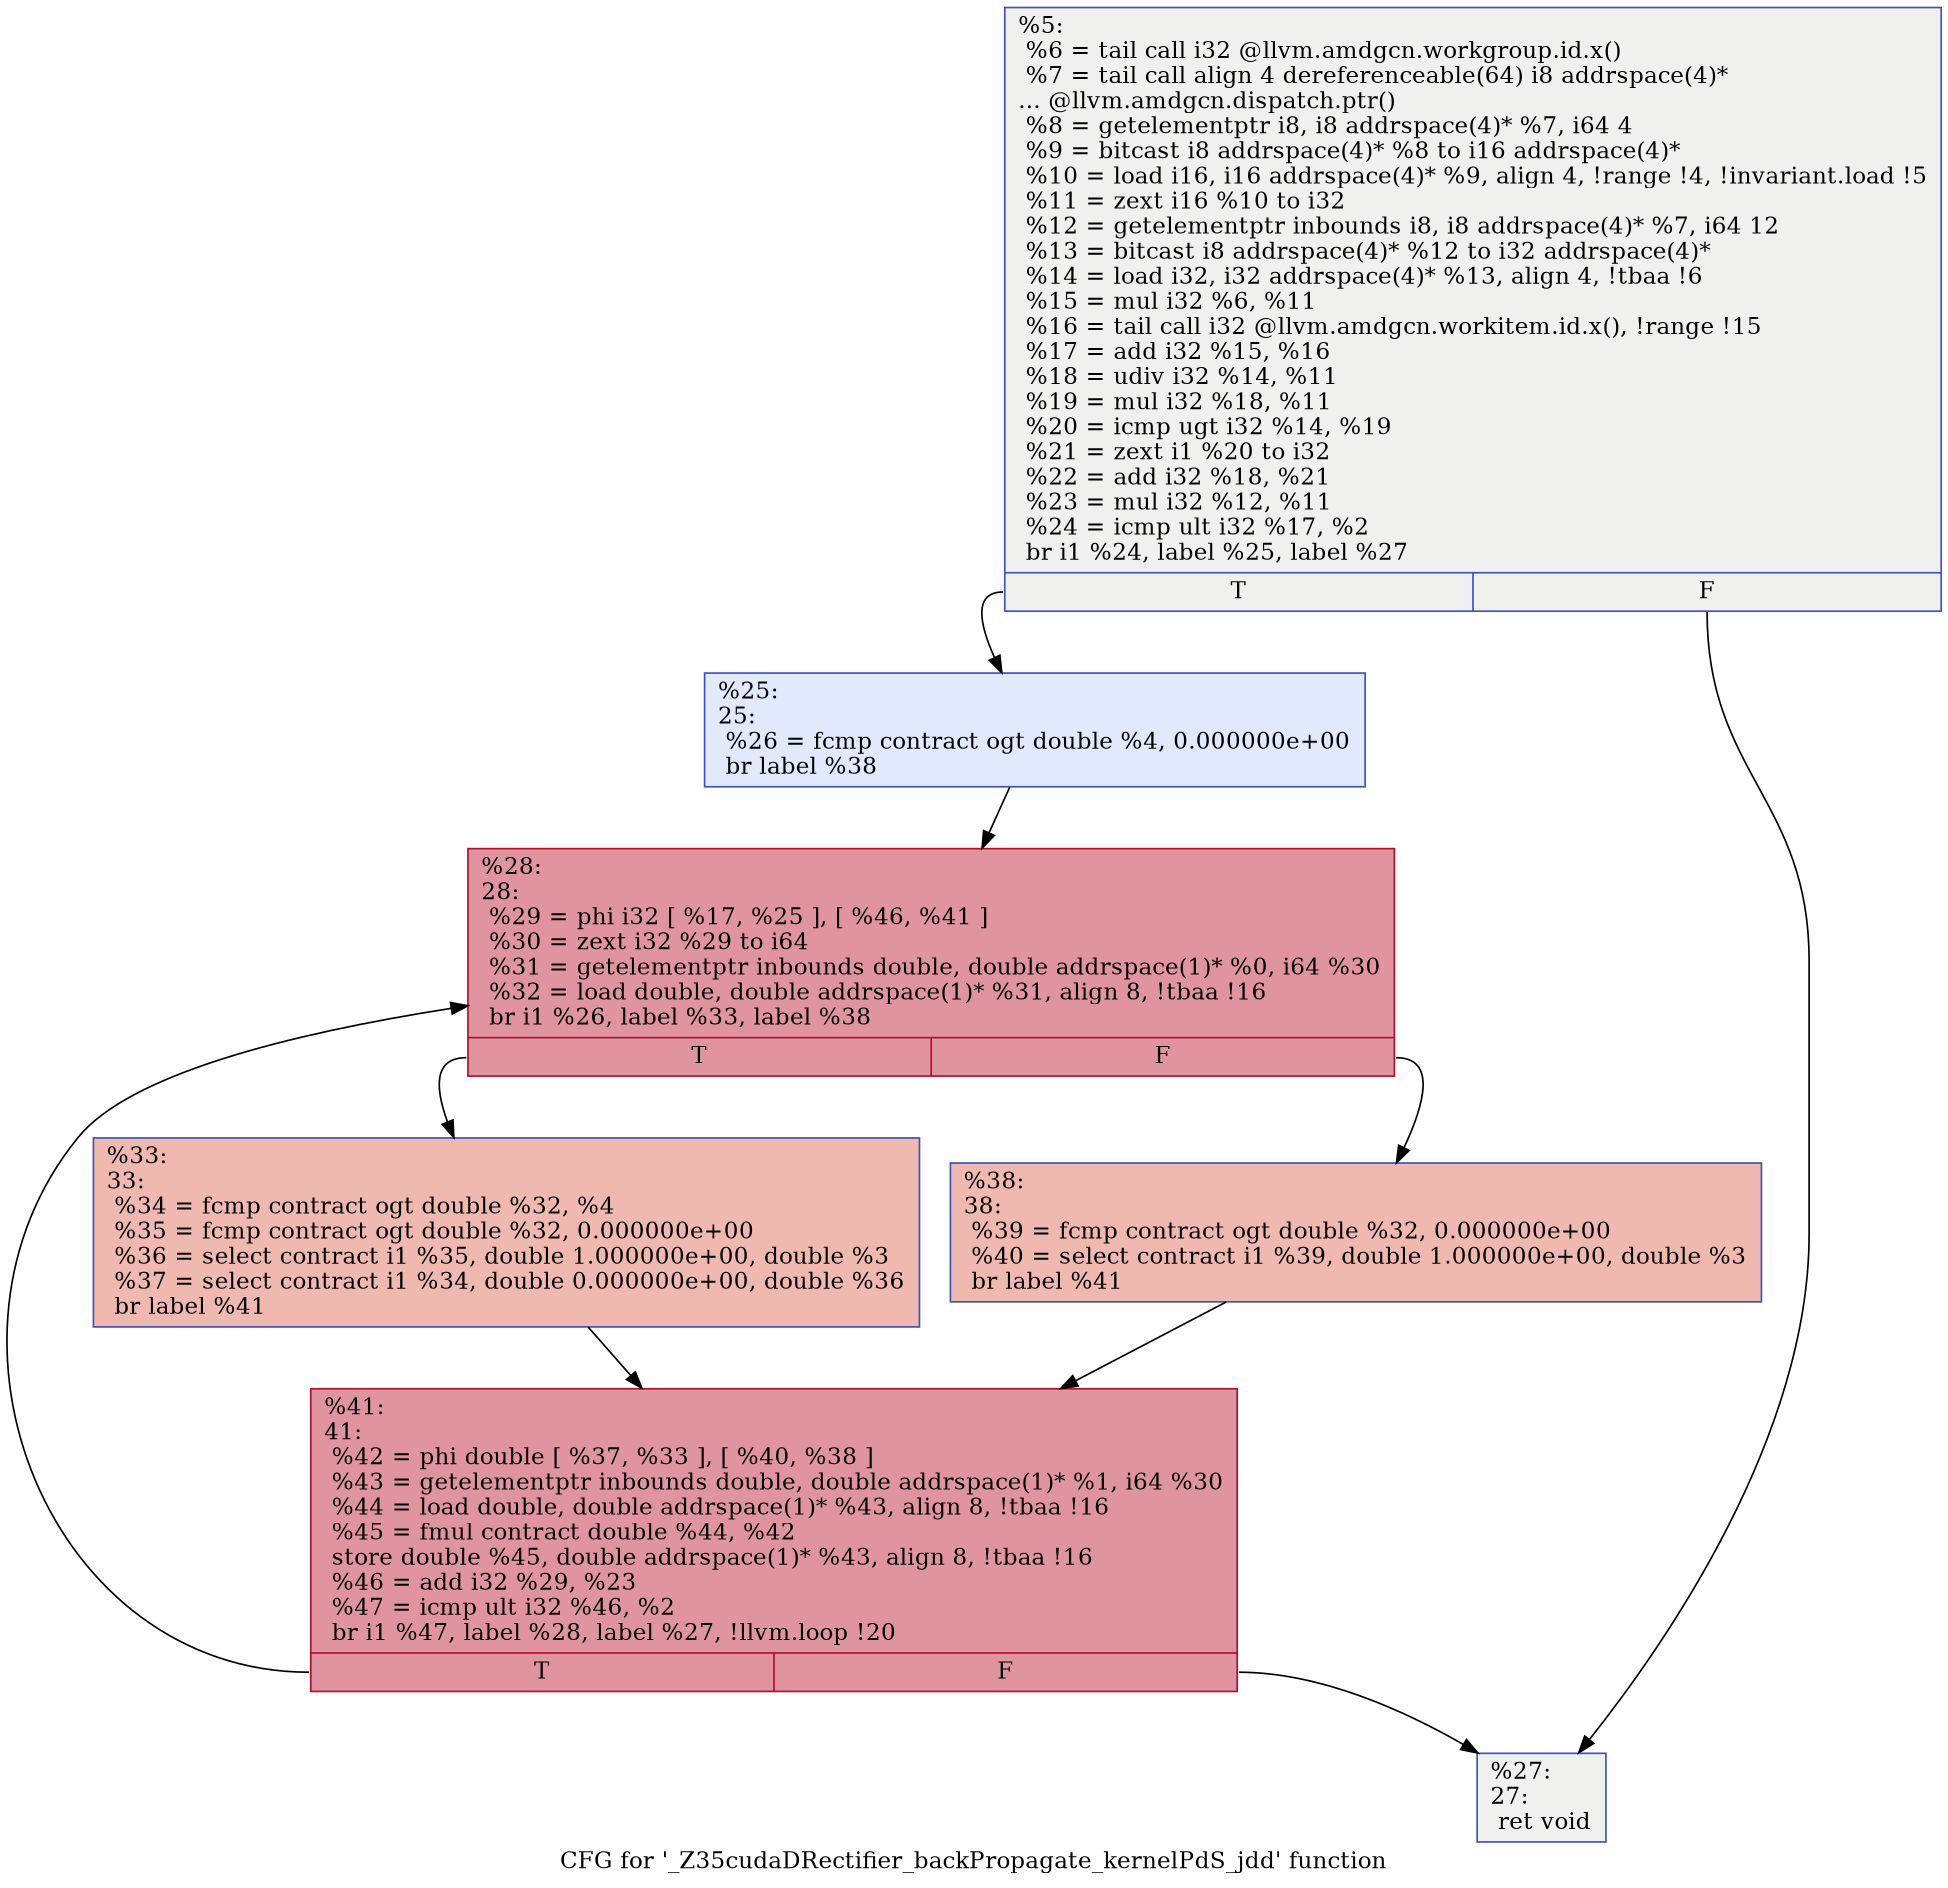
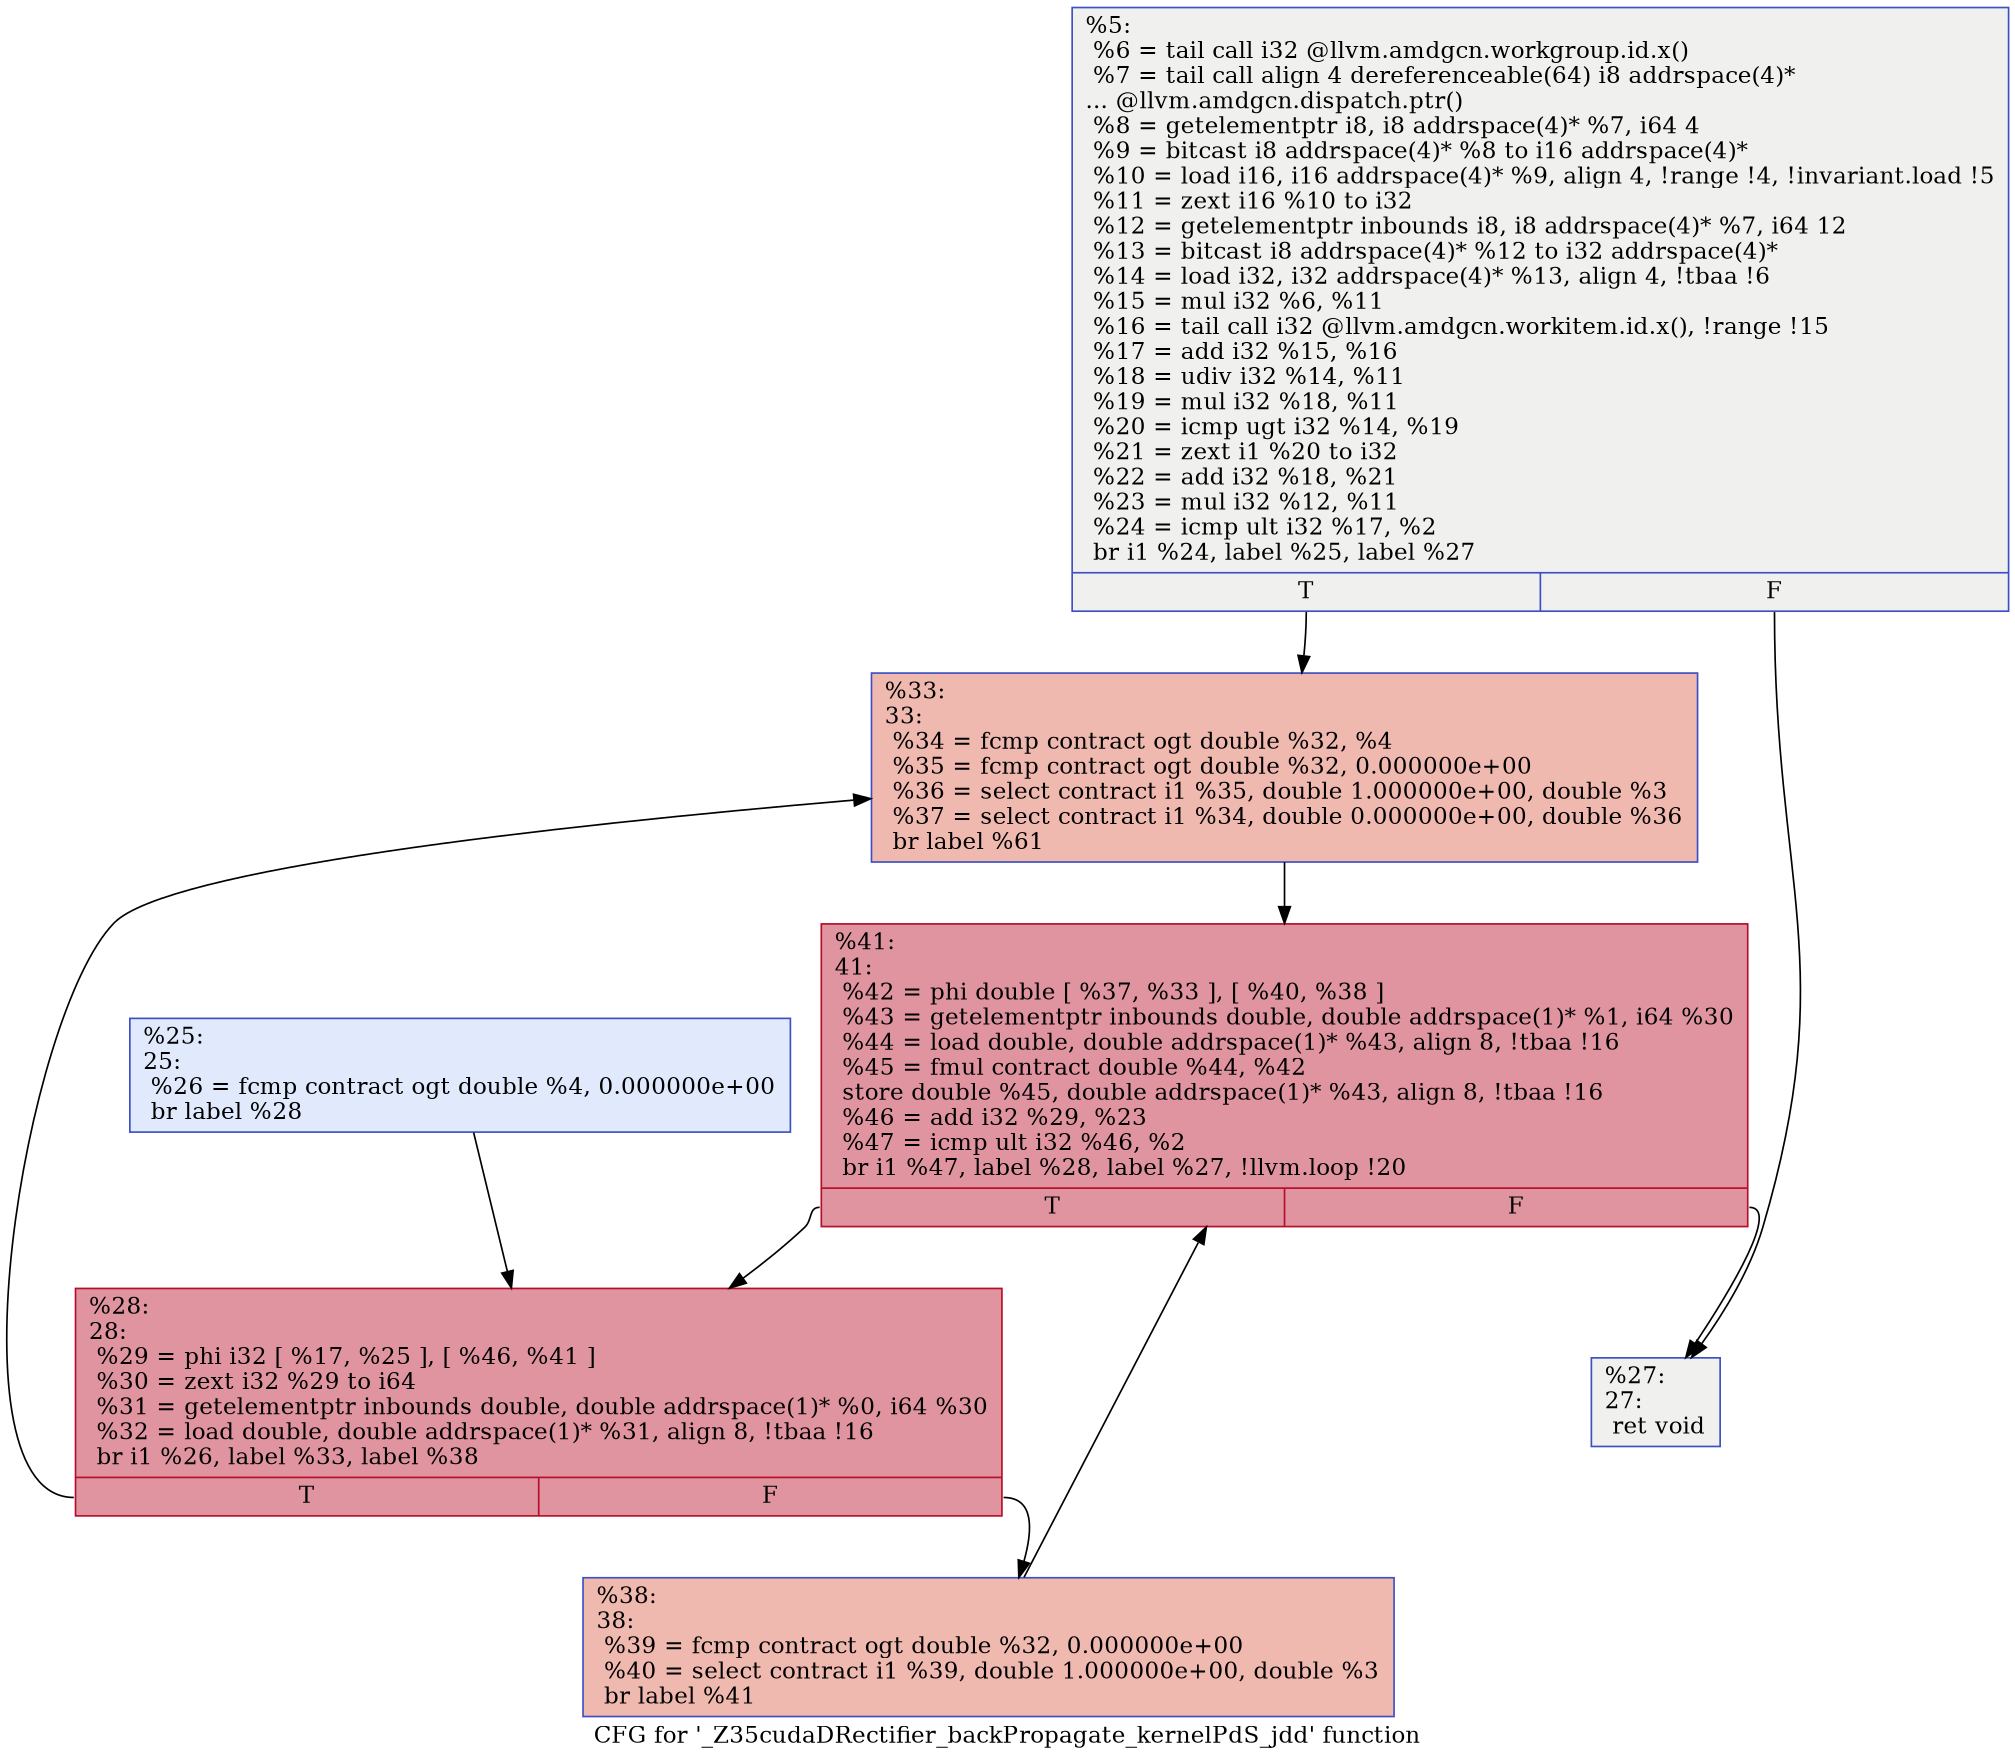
edge "%5:" -> "%25:": now "%5:" -> "%33:"
node "%25:": text "br label %38" -> "br label %28"
node "%33:": text "br label %41" -> "br label %61"
